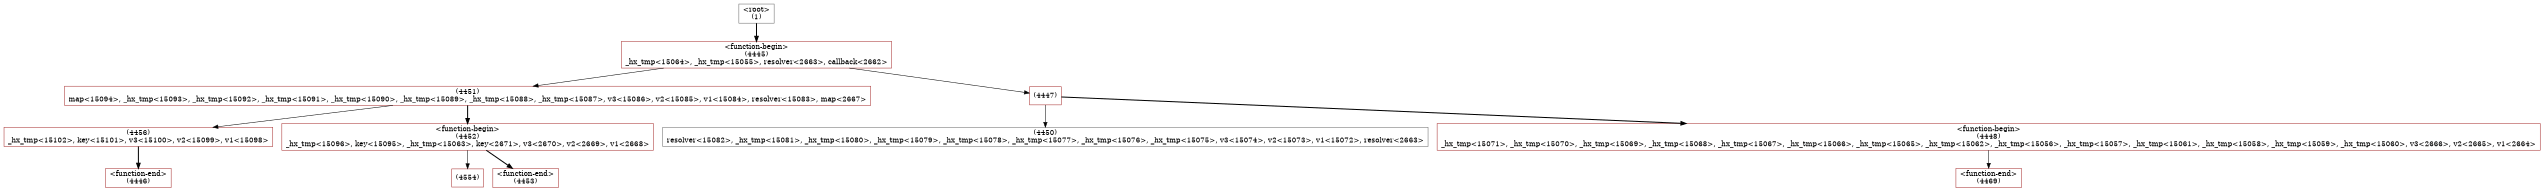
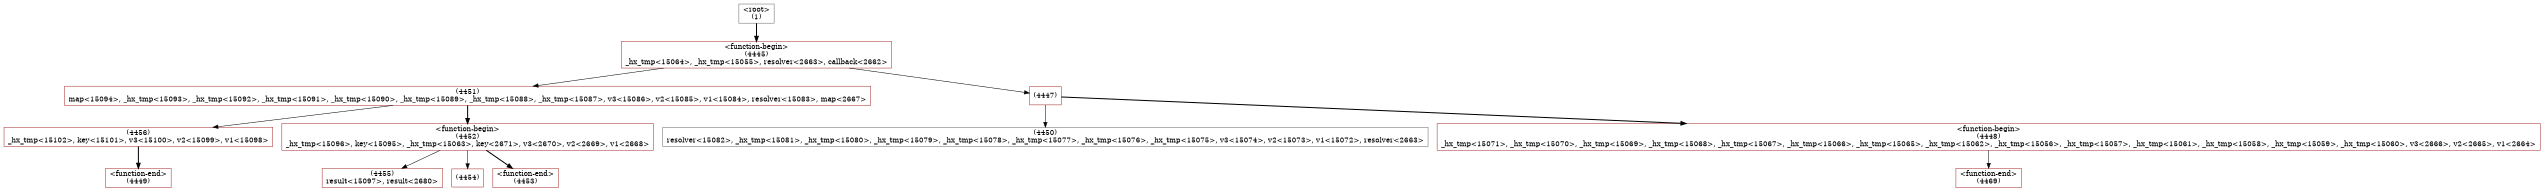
node "<function-end> (4446)": label "<function-end> (4446)" -> "<function-end> (4449)"
node "(4455) result<15097>, result<2680>": added
node "(4554)": label "(4554)" -> "(4454)"
